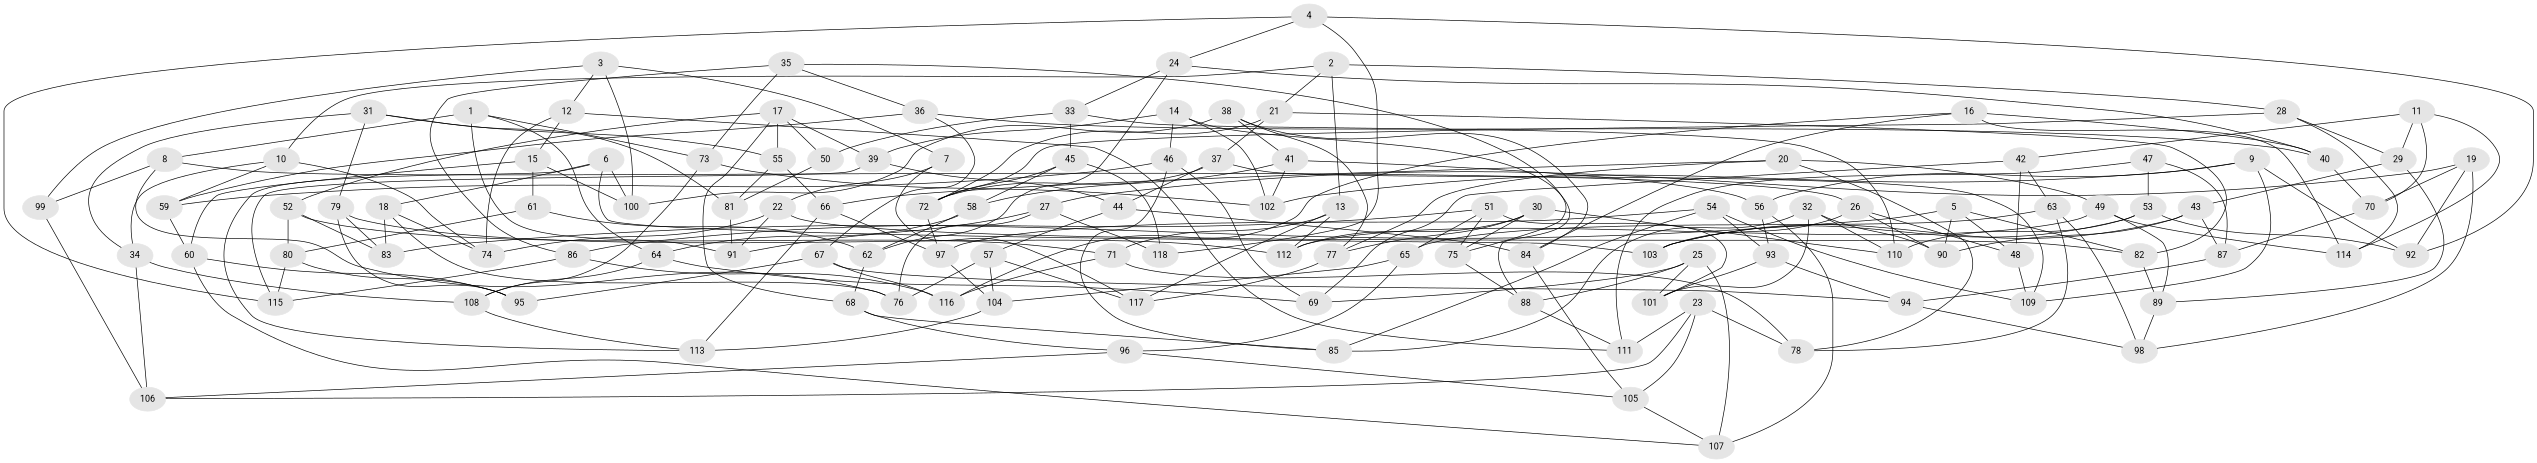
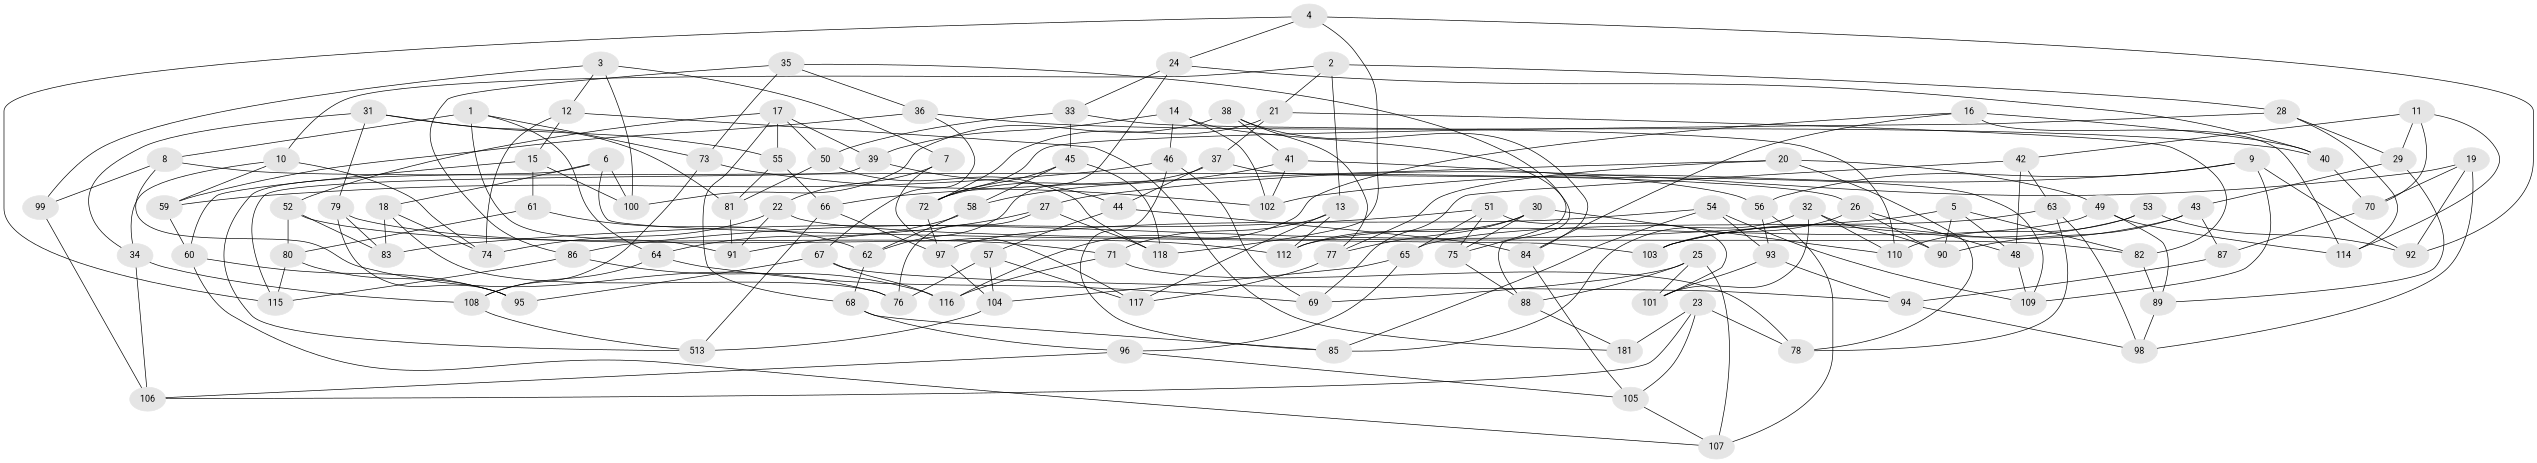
node "47": removed
edge "50" -- "118": added
node "113": label "113" -> "513"
node "111": label "111" -> "181"
